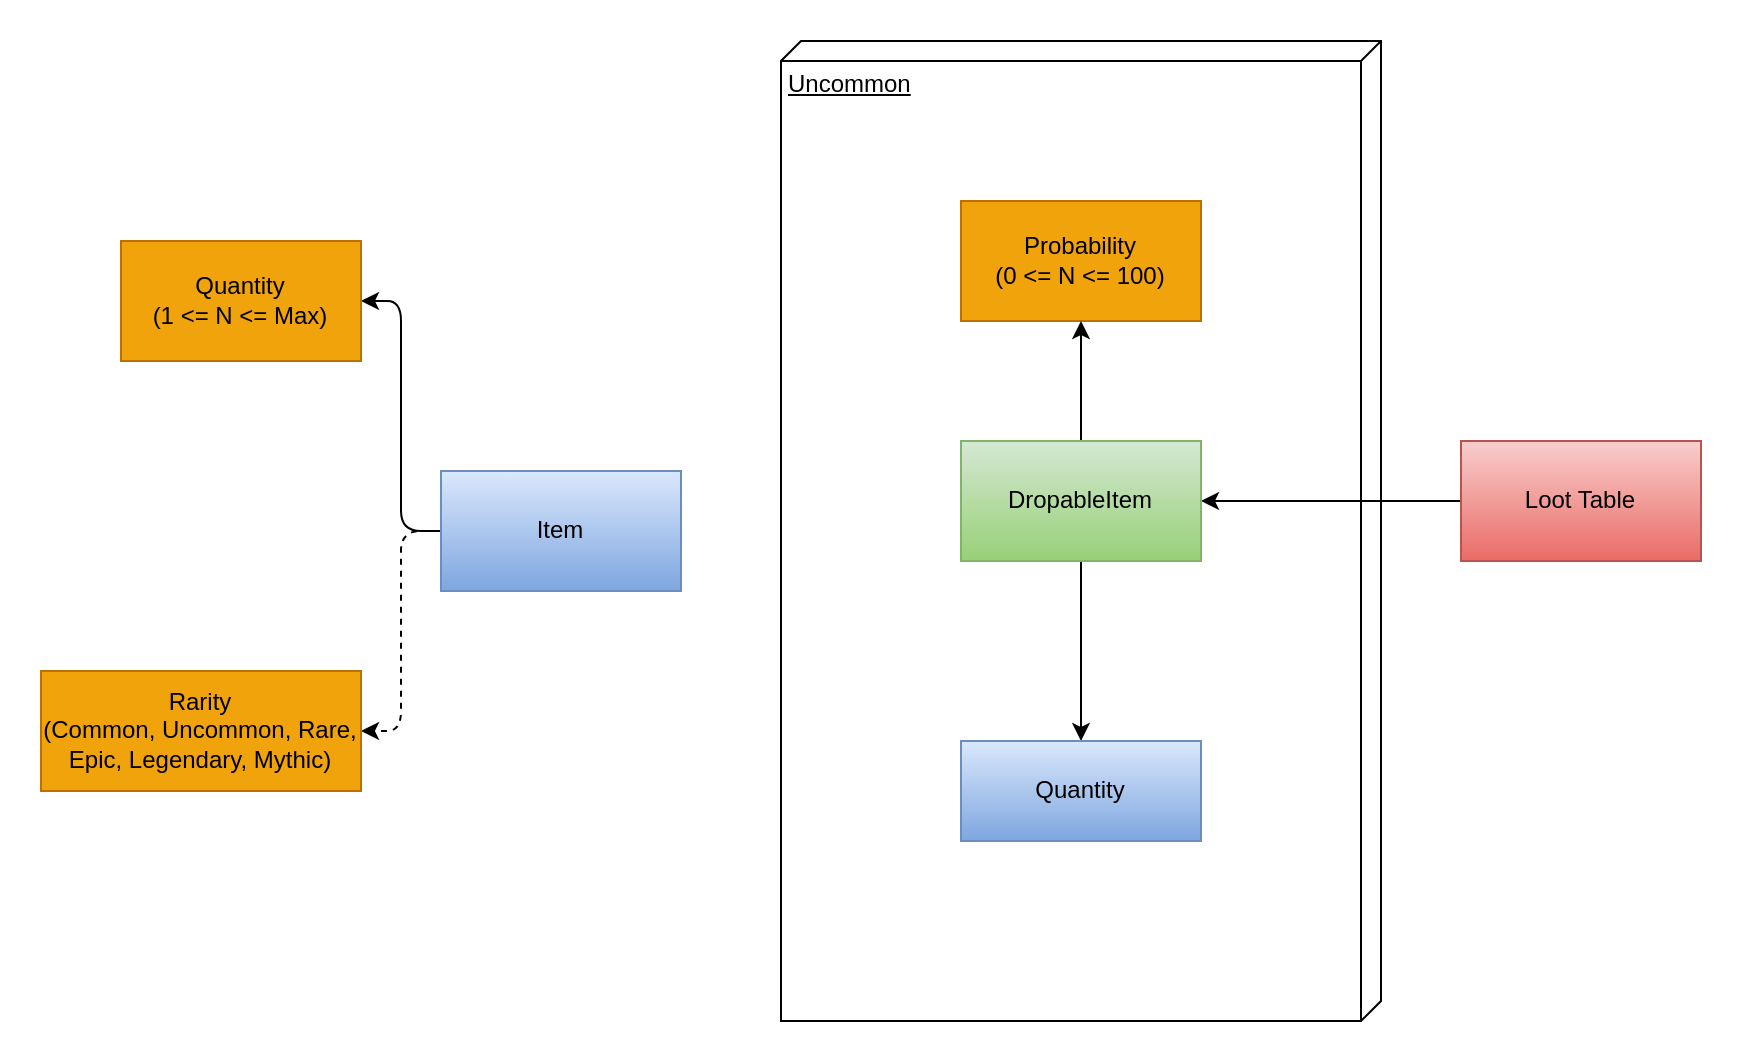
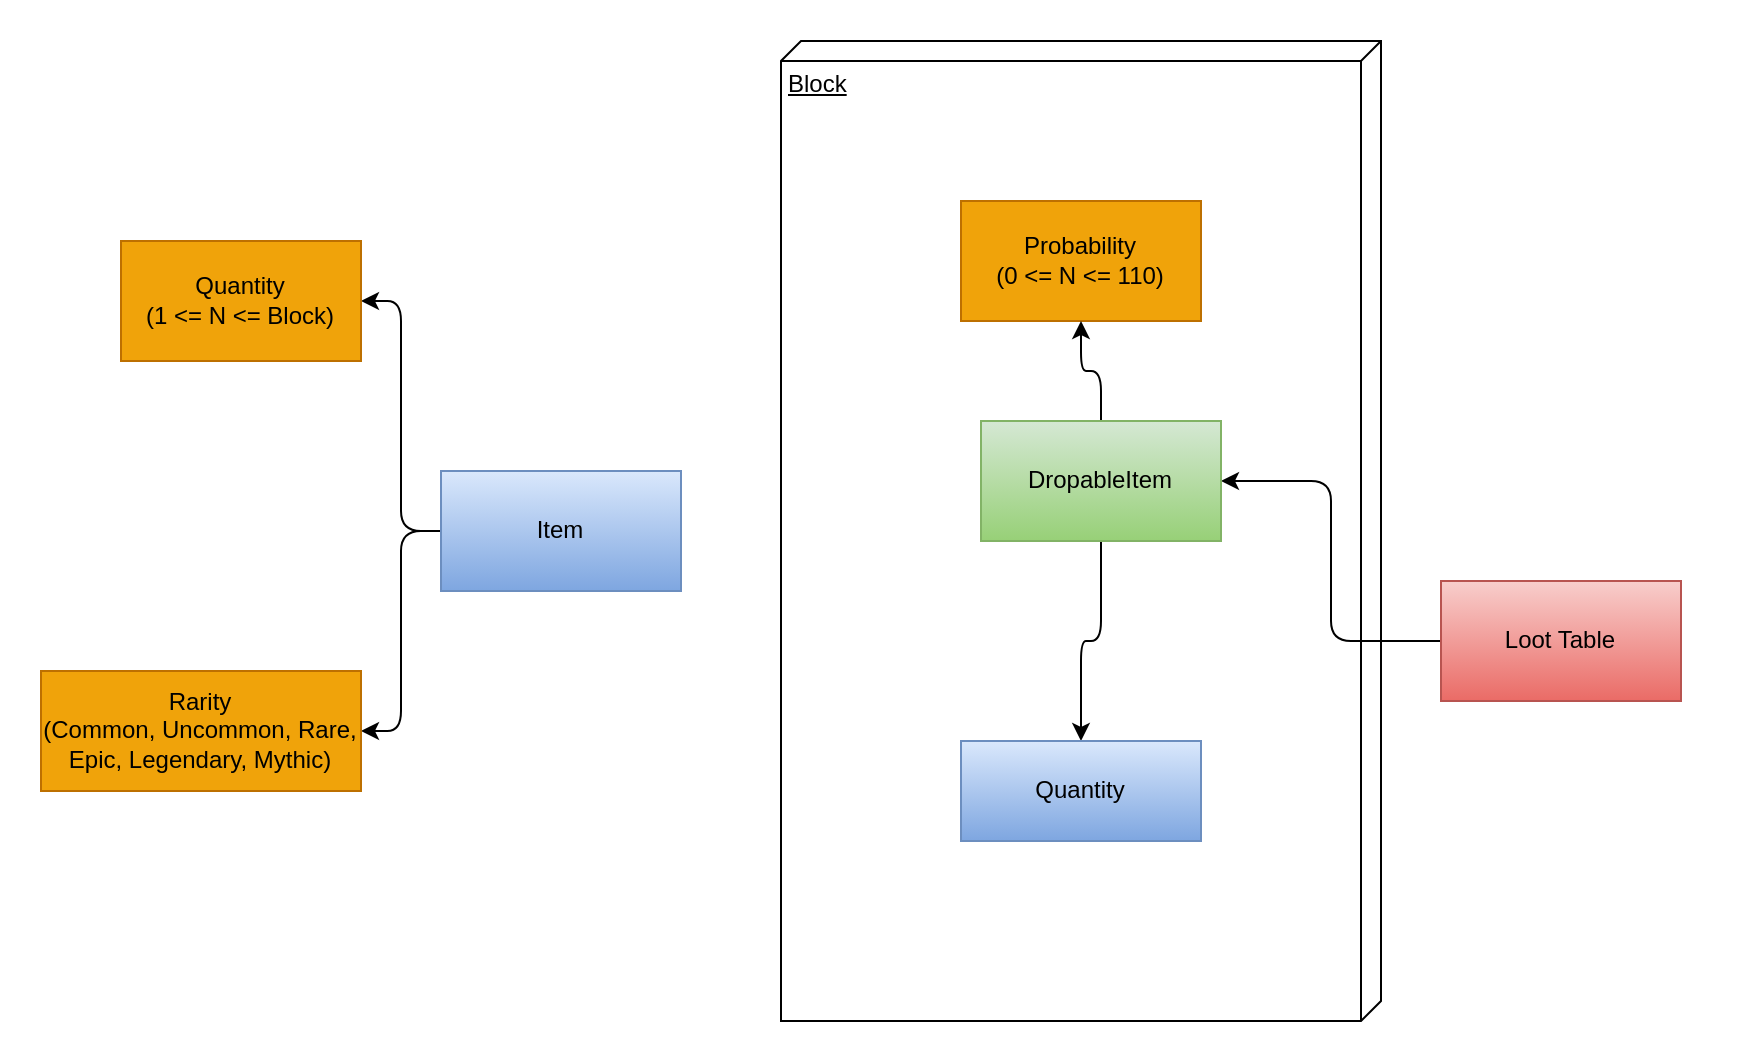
node "Uncommon": label "Uncommon" -> "Block"
node "Probability (0 <= N <= 100)": label "Probability (0 <= N <= 100)" -> "Probability (0 <= N <= 110)"
node "Quantity (1 <= N <= Max)": label "Quantity (1 <= N <= Max)" -> "Quantity (1 <= N <= Block)"
node "DropableItem": moved (1081, 501) -> (1101, 481)
node "Loot Table": moved (1581, 501) -> (1561, 641)
edge "Item" -> "Rarity (Common, Uncommon, Rare, Epic, Legendary, Mythic)": style dashed -> solid
